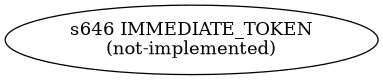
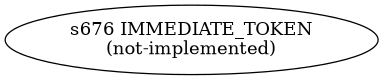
node "s646 IMMEDIATE_TOKEN (not-implemented)": label "s646 IMMEDIATE_TOKEN (not-implemented)" -> "s676 IMMEDIATE_TOKEN (not-implemented)"
